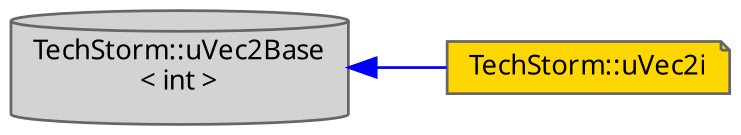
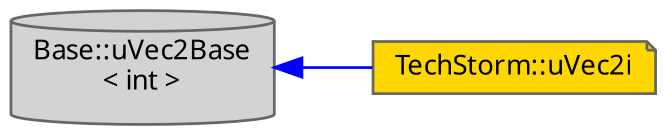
node "TechStorm::uVec2Base < int >": label "TechStorm::uVec2Base < int >" -> "Base::uVec2Base < int >"
